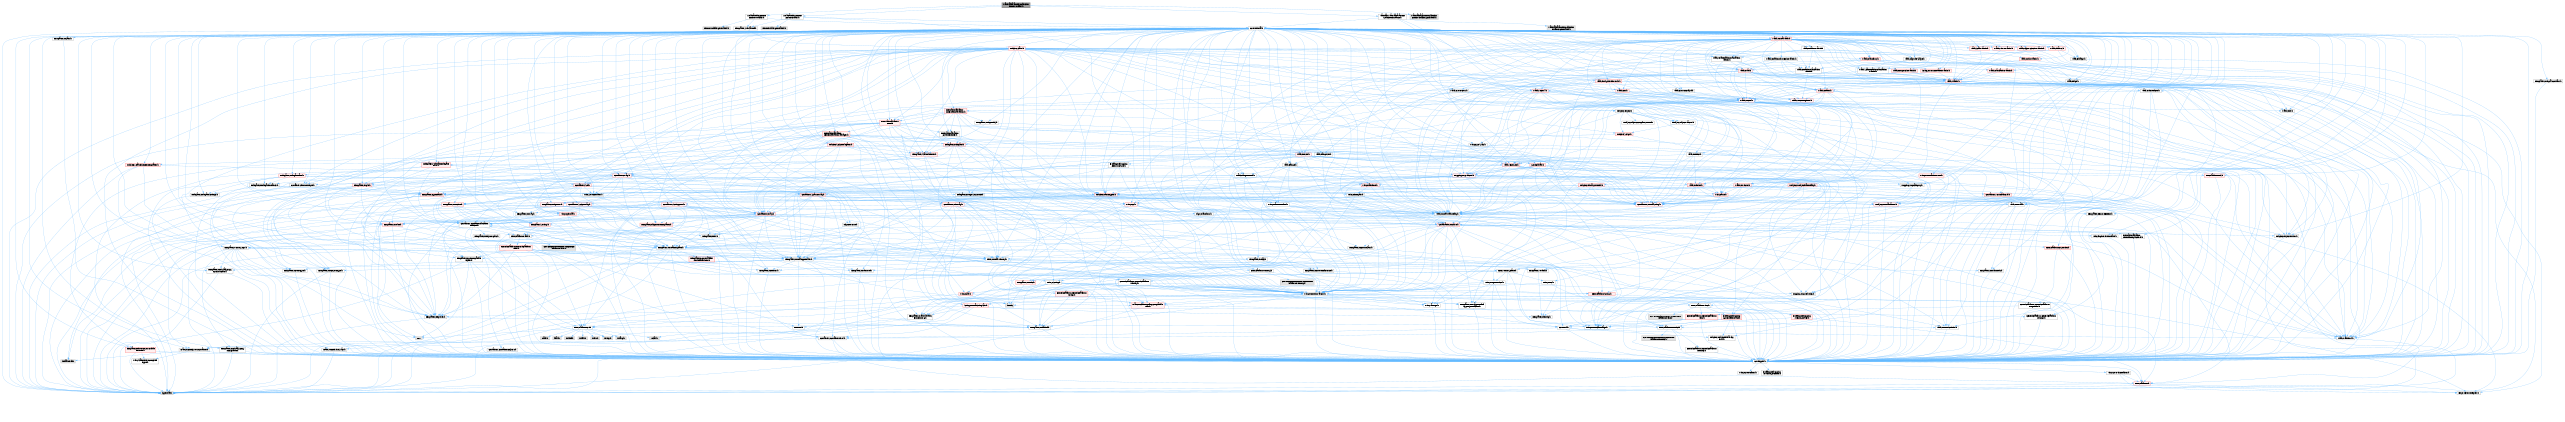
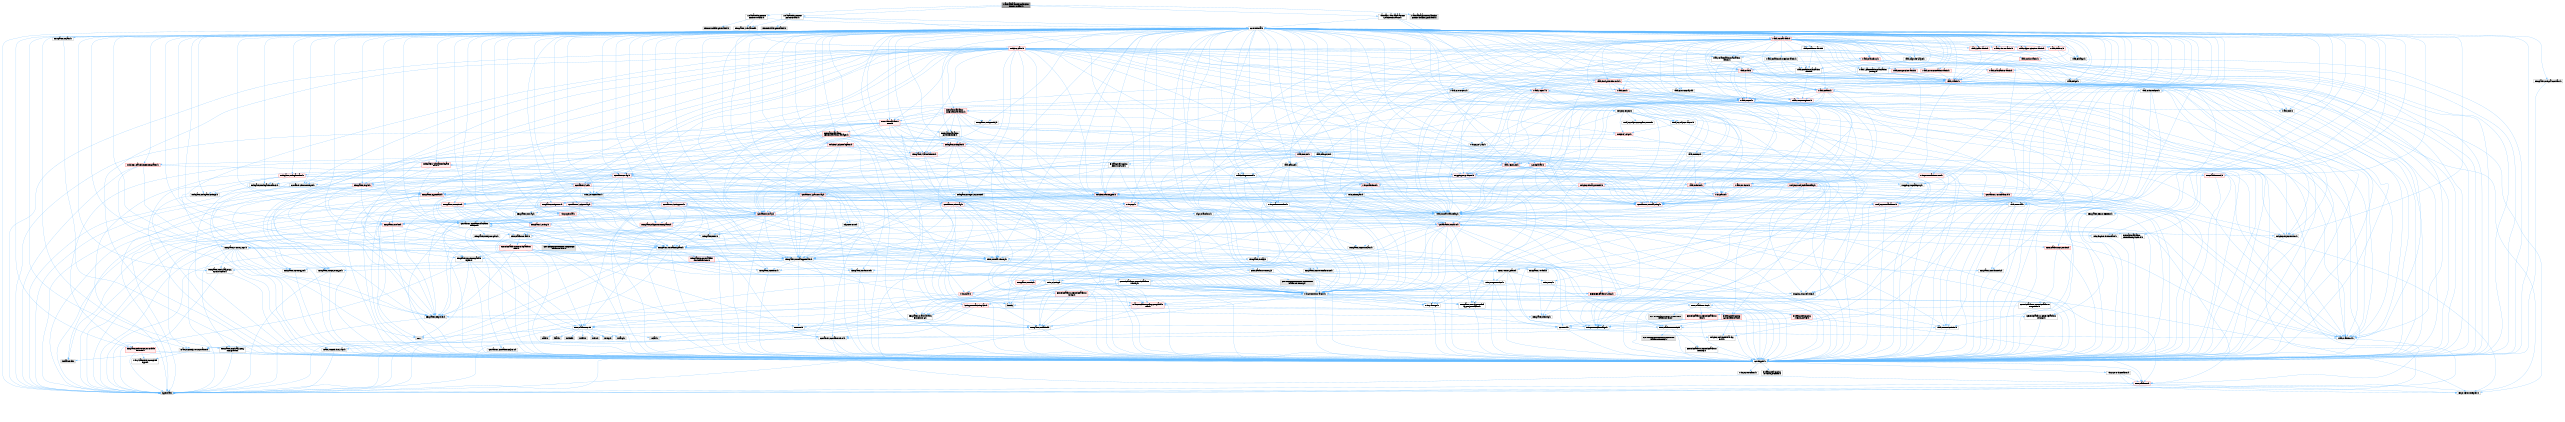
node "MaterialParameterCollection Instance.generated.h": removed
node "Math/ScaleRotationTranslation Matrix.h": label "Math/ScaleRotationTranslation Matrix.h" -> "Math/ScaleRotationTranslation Sorting.h"
node "String/InverseRotationMatrix.h": label "String/InverseRotationMatrix.h" -> "Math/InverseRotationMatrix.h"
node "HAL/PlatformString.h": label "HAL/PlatformString.h" -> "HEADER/PlatformString.h"
